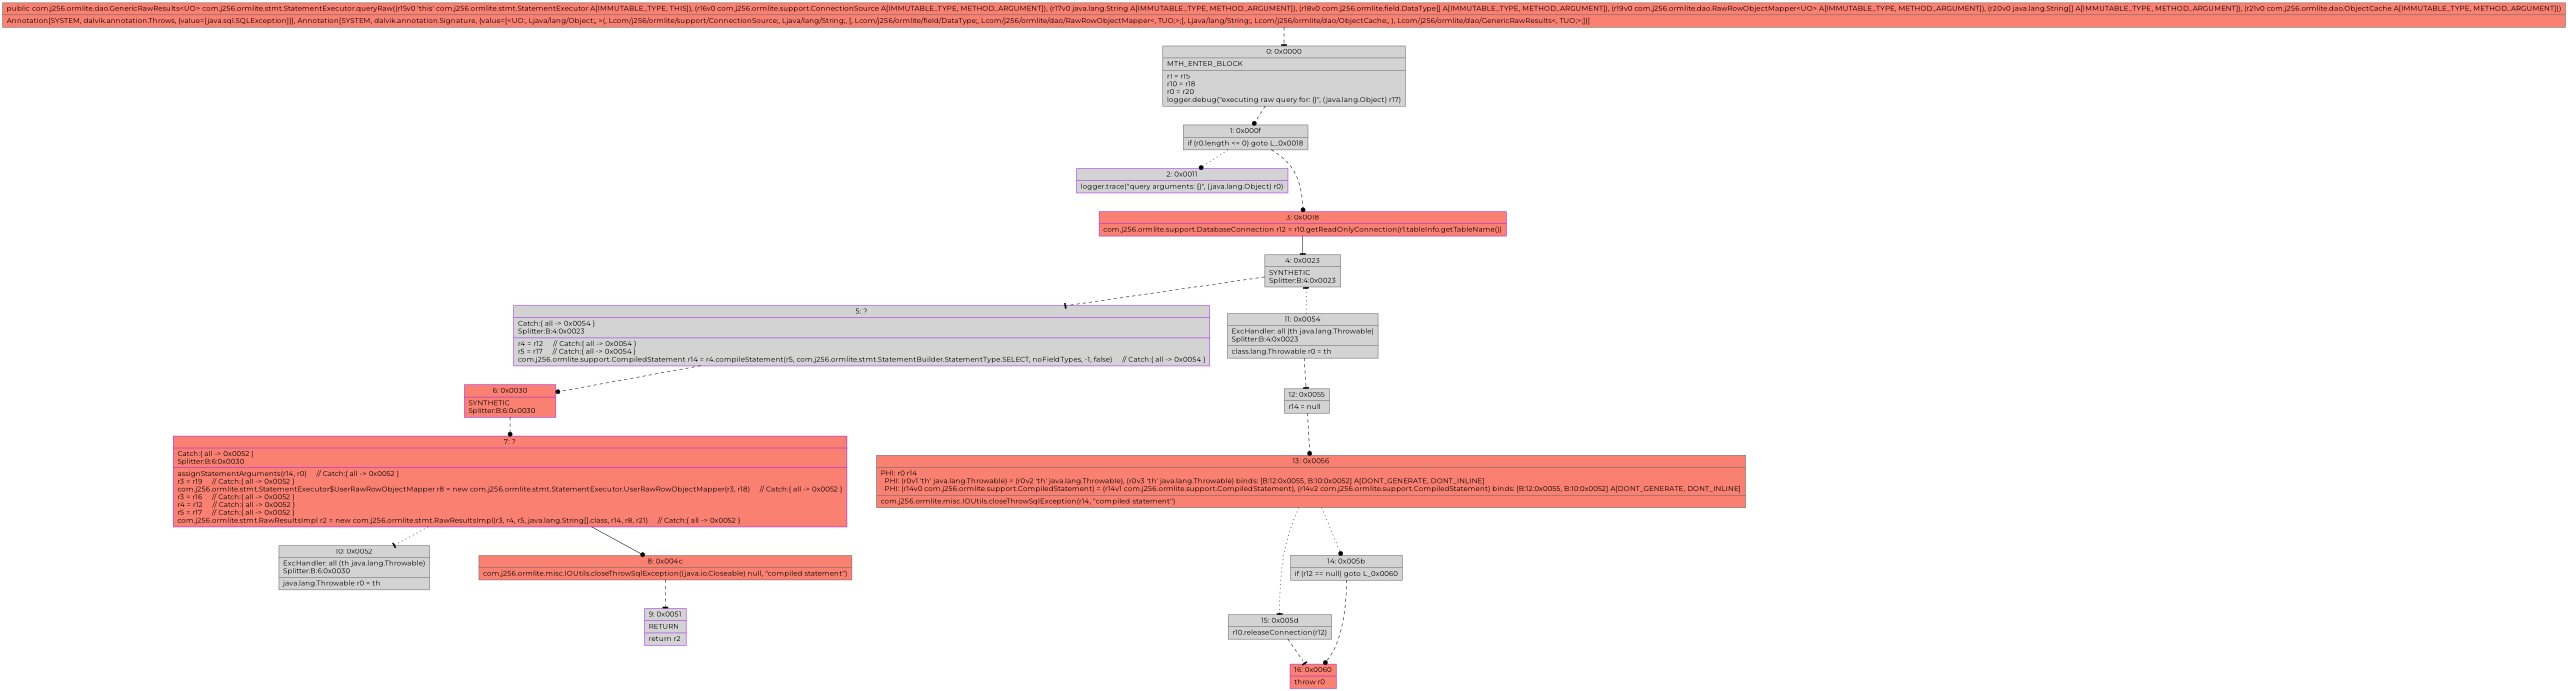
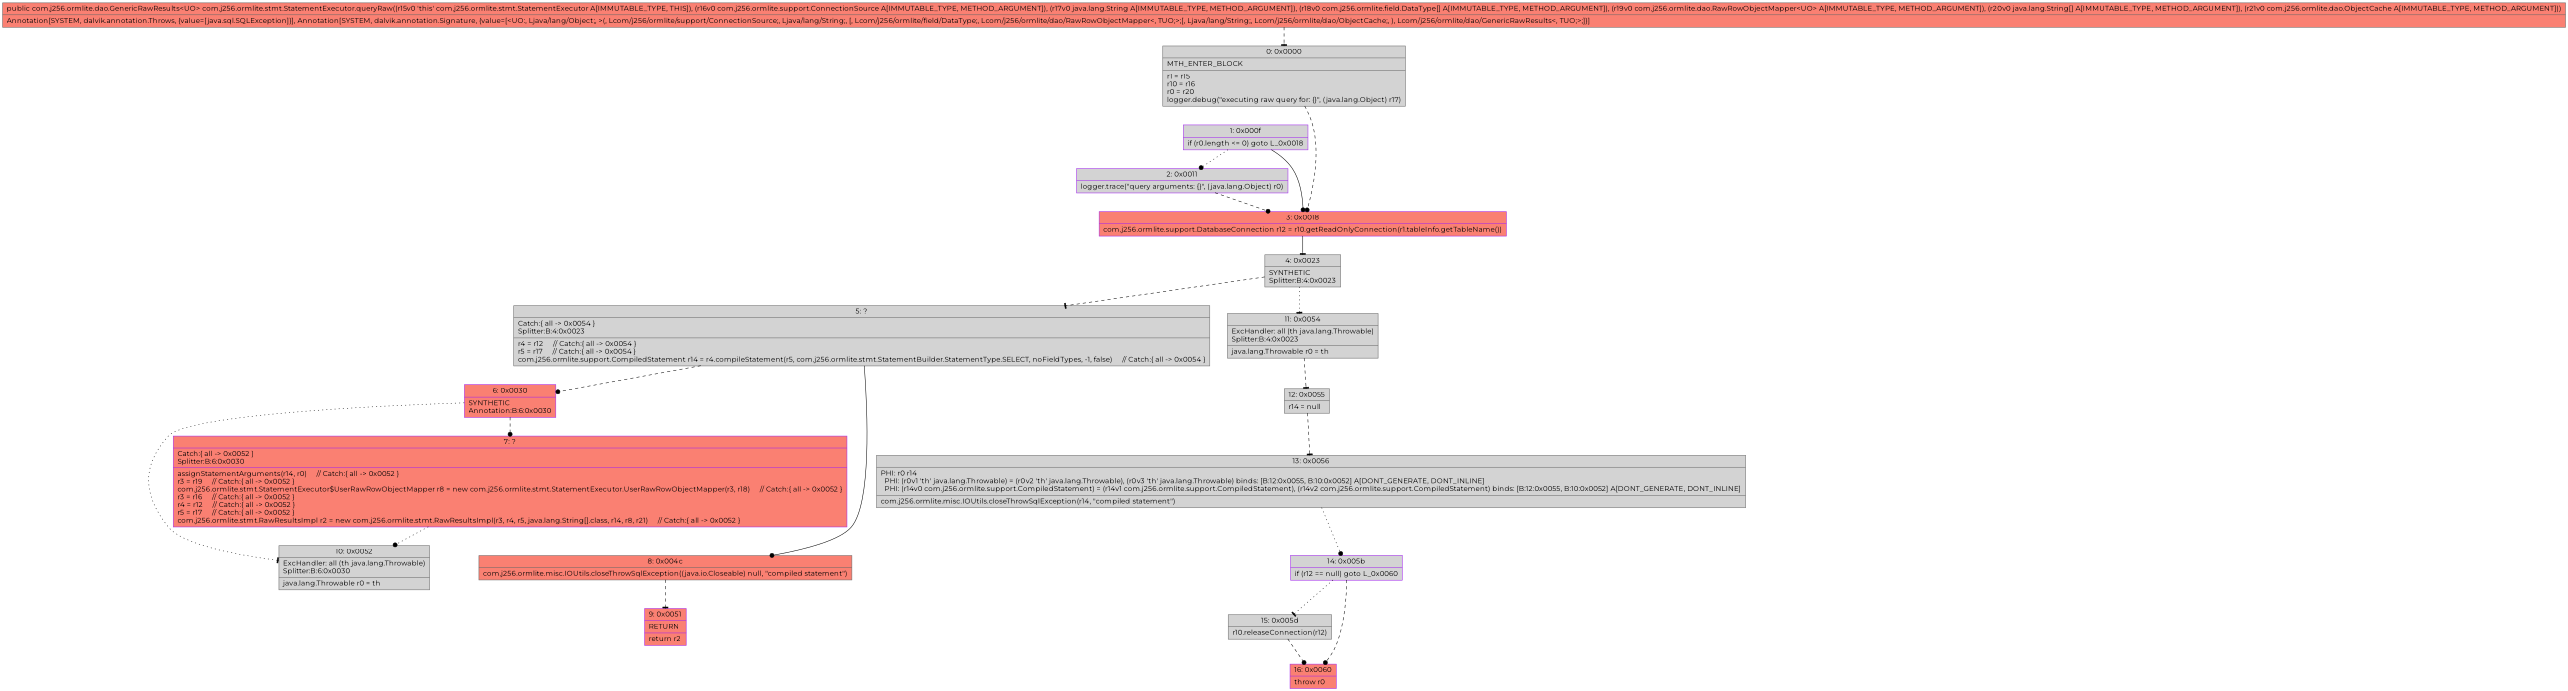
node "0: 0x0000": text "r10 = r18" -> "r10 = r16"
edge "0: 0x0000" -> "1: 0x000f": now "0: 0x0000" -> "3: 0x0018"
node "1: 0x000f": color gray40 -> purple
edge "1: 0x000f" -> "3: 0x0018": style dashed -> solid
edge "2: 0x0011" -> "3: 0x0018": added
edge "11: 0x0054" -> "4: 0x0023": reversed
node "5: ?": color purple -> gray40
node "11: 0x0054": text "class.lang.Throwable r0 = th" -> "java.lang.Throwable r0 = th"
node "6: 0x0030": text "Splitter:B:6:0x0030" -> "Annotation:B:6:0x0030"
edge "6: 0x0030" -> "10: 0x0052": added
edge "12: 0x0055" -> "13: 0x0056": arrowhead dot -> tee
node "13: 0x0056": fillcolor salmon -> lightgrey
edge "7: ?" -> "10: 0x0052": arrowhead tee -> dot
edge "7: ?" -> "8: 0x004c": now "5: ?" -> "8: 0x004c"
edge "13: 0x0056" -> "15: 0x005d": now "14: 0x005b" -> "15: 0x005d"
node "14: 0x005b": color gray40 -> purple
node "9: 0x0051": fillcolor lightgrey -> salmon
edge "15: 0x005d" -> "16: 0x0060": arrowhead tee -> dot
